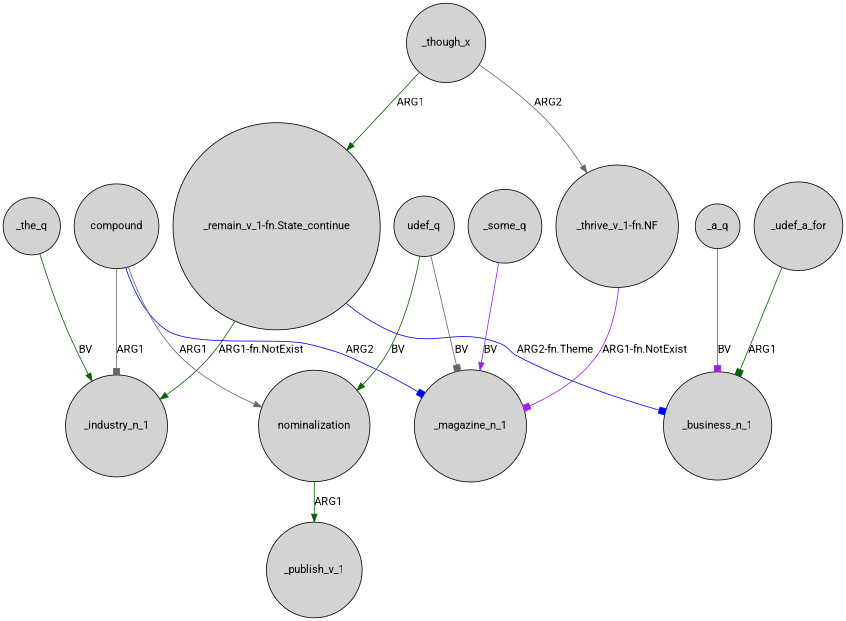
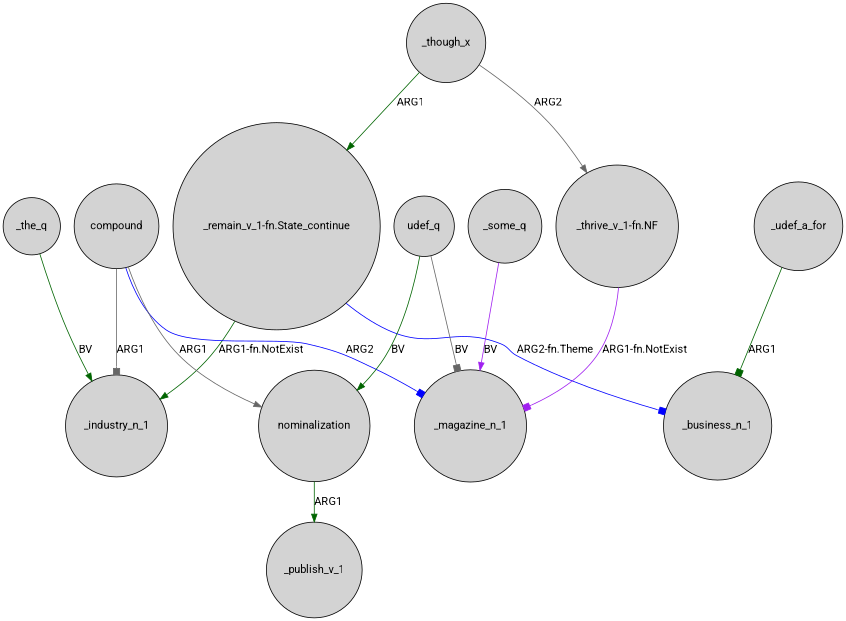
node "_a_q": removed
